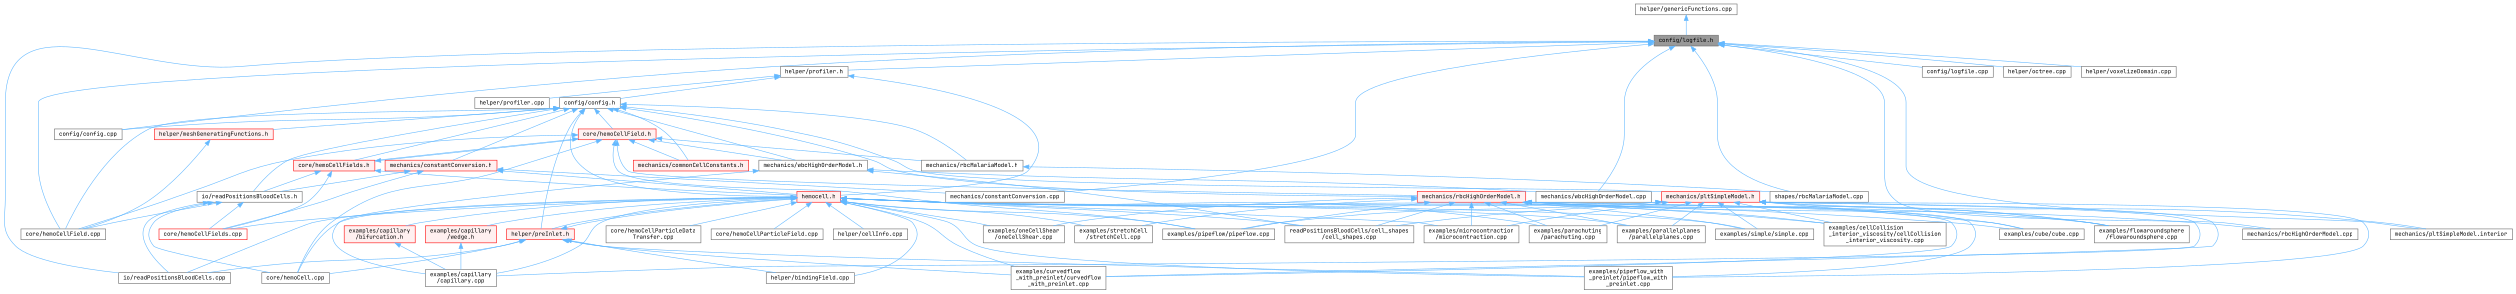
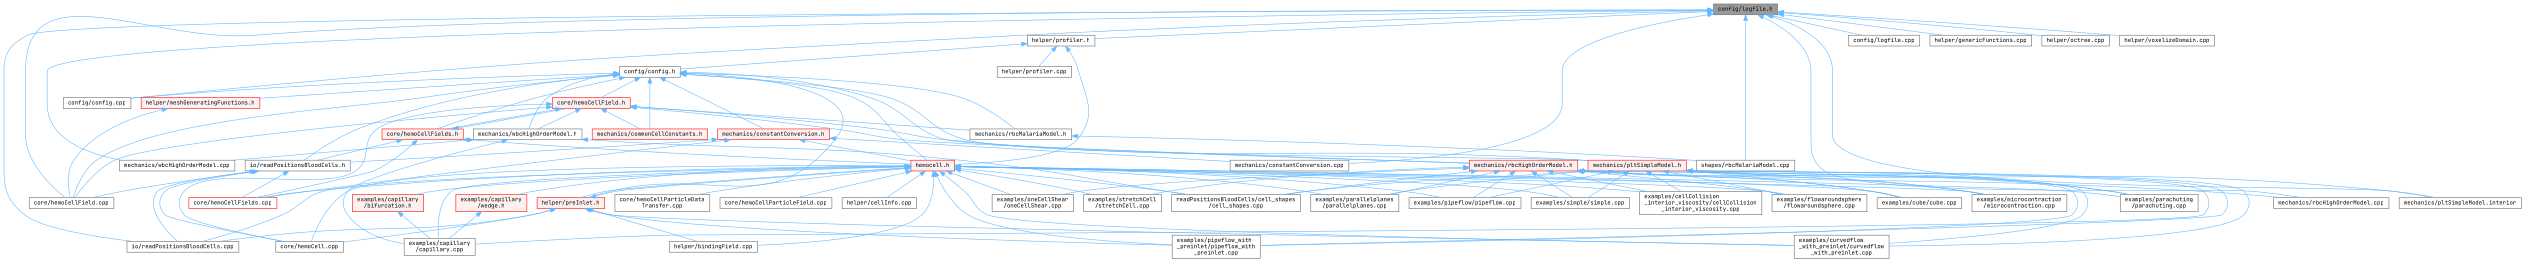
edge "config/logfile.h" -> "helper/genericFunctions.cpp": reversed
edge "examples/pipeflow/pipeflow.cpp" -> "core/hemoCellField.h": now "mechanics/pltSimpleModel.h" -> "core/hemoCellField.h"
